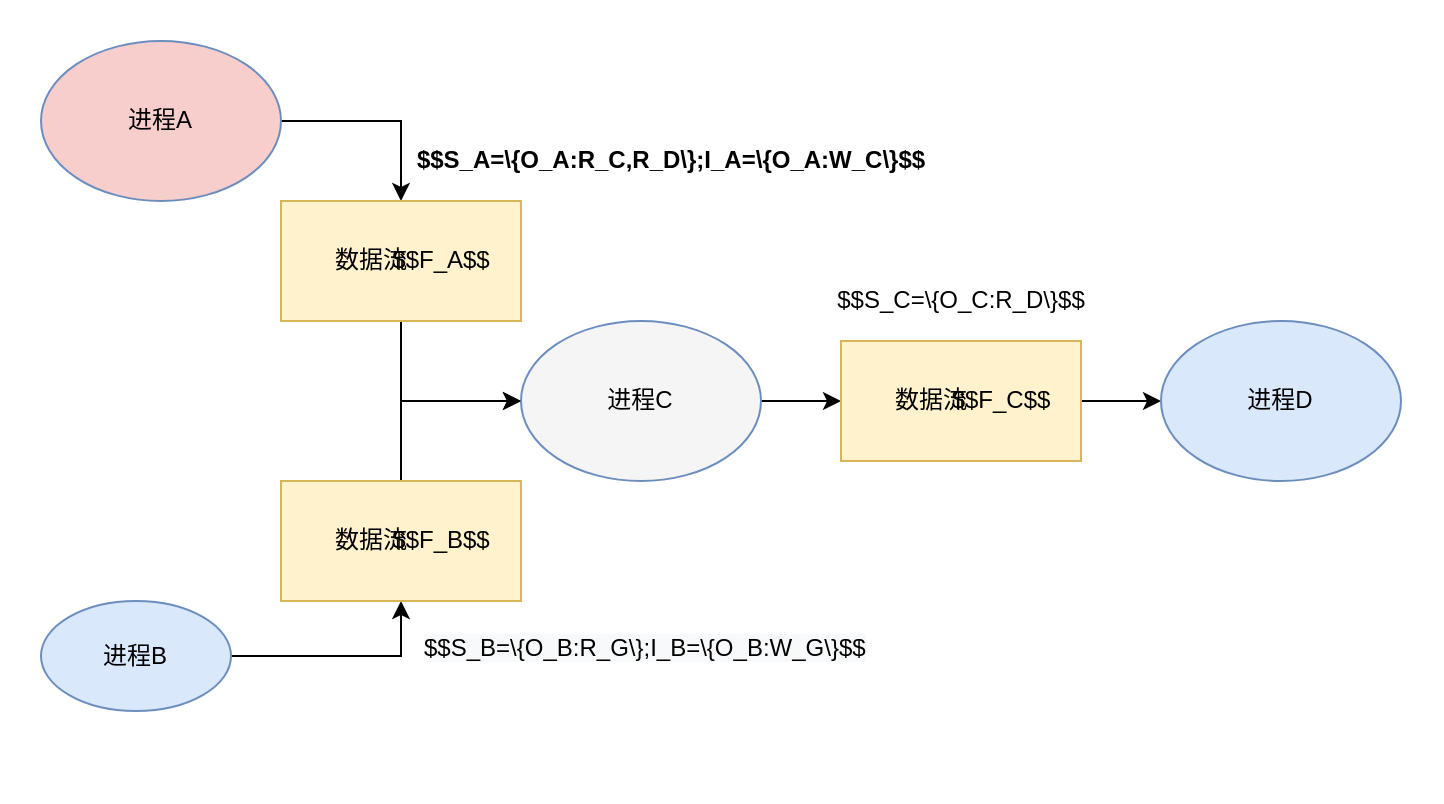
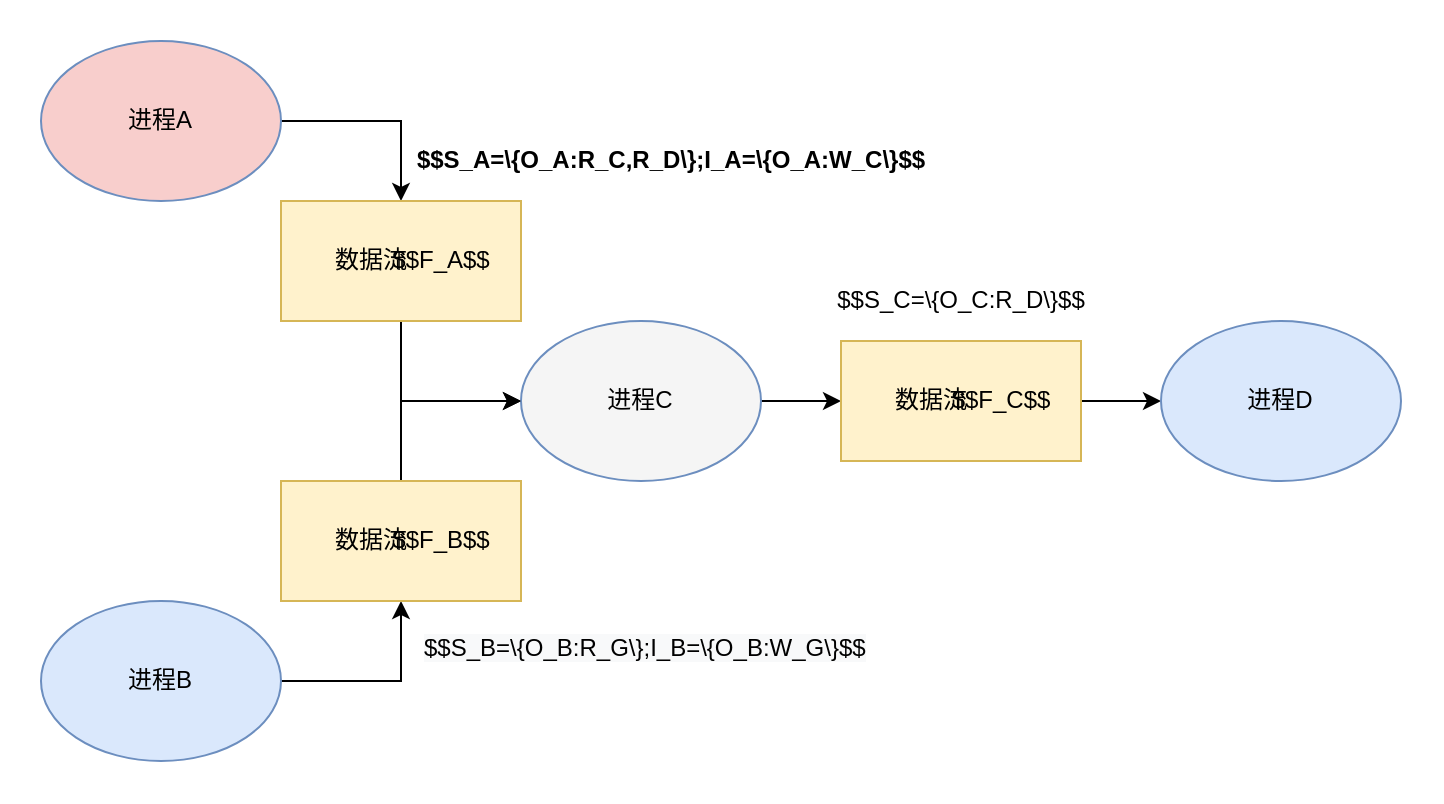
node "进程B": size 190x110 -> 240x160
